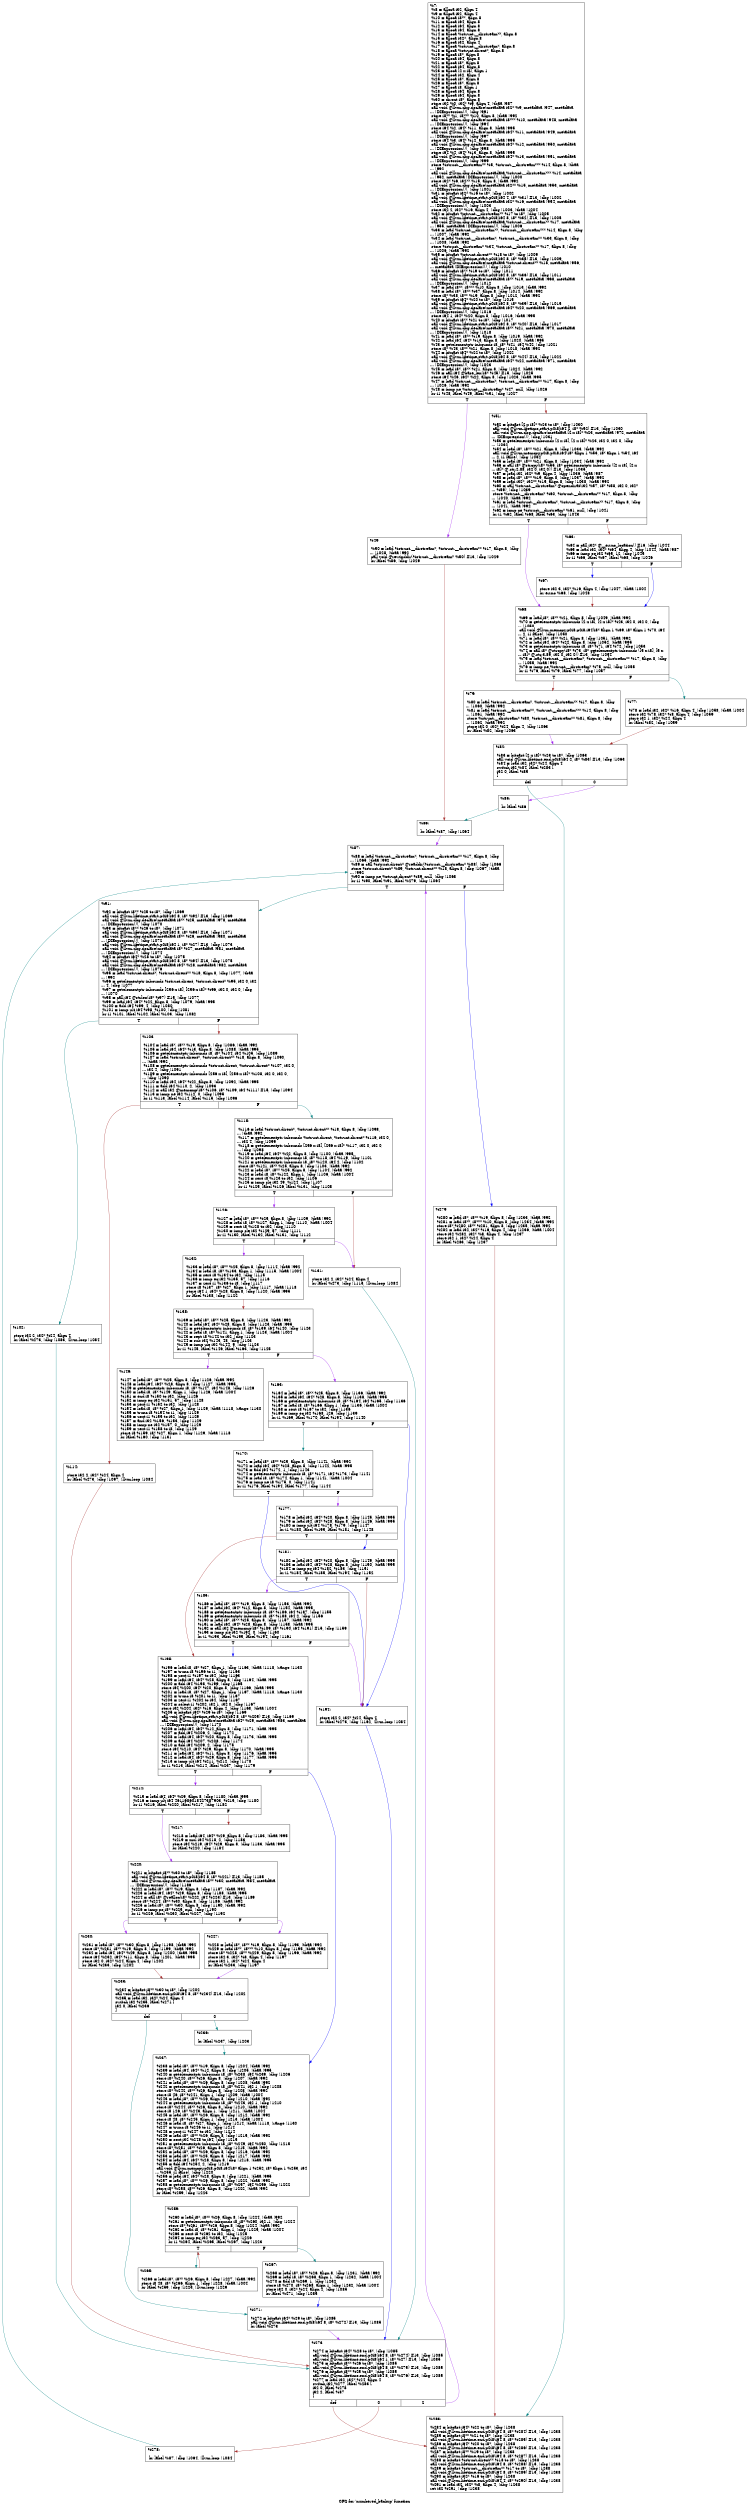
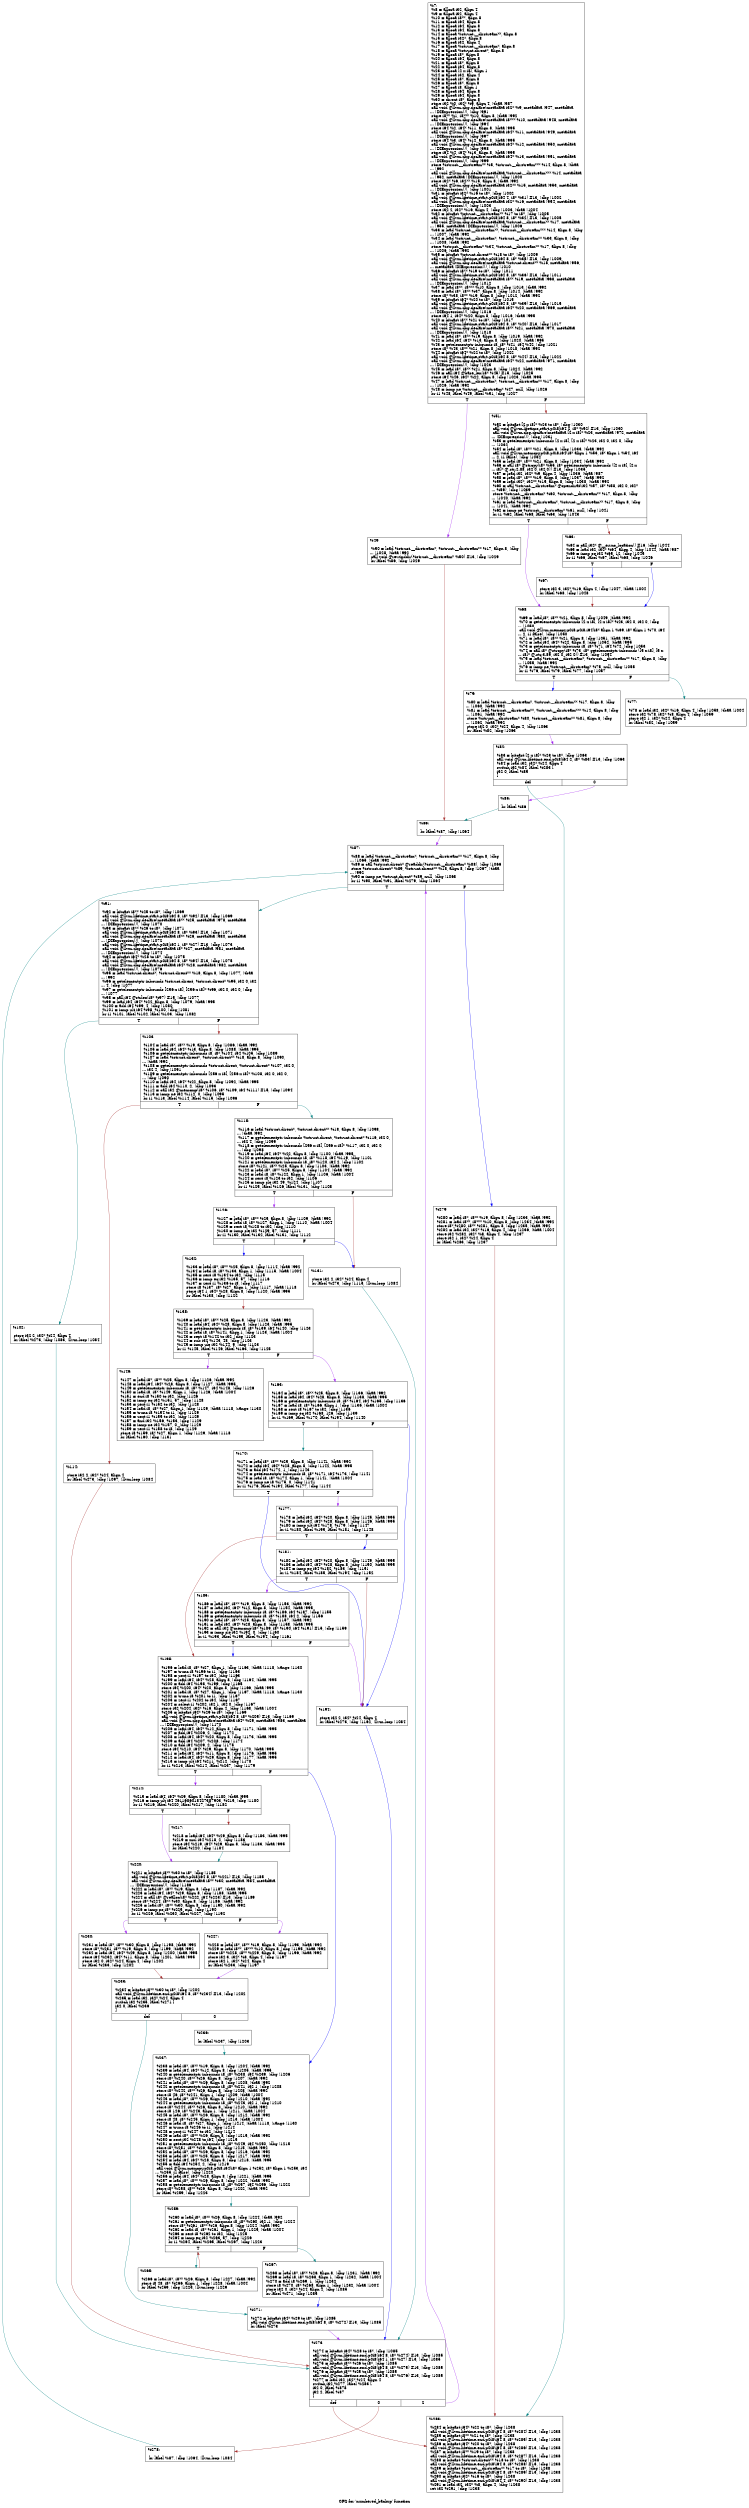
node "%67:": text "br errno %68, !dbg !1048" -> "br label %68, !dbg !1048"
edge "%68:" -> "%79:": color brown -> blue
edge "%77:" -> "%82:": removed
node "%91:": text "... !1070" -> "... !1077"
edge "%126:" -> "%132:": color purple -> blue
edge "%126:" -> "%131:": color purple -> blue
edge "%217:" -> "%220:": added
edge "%233:" -> "%236:": removed
edge "%237:" -> "%259:": added
node "%273:": text "i32 0, label %278" -> "i32 0, label %878"
